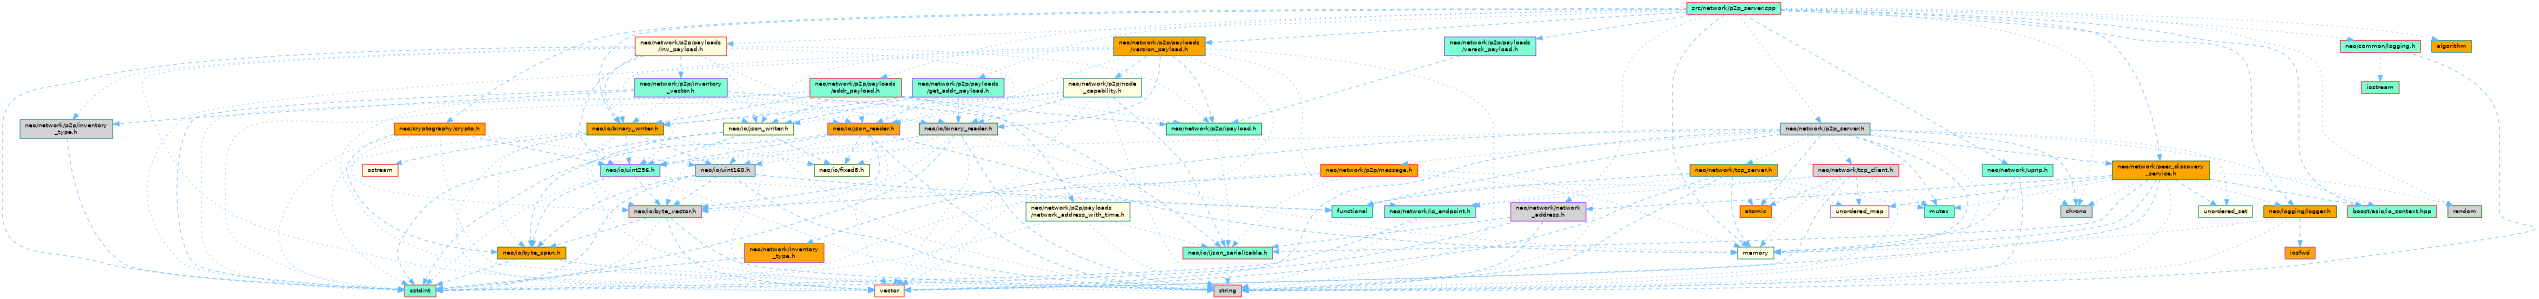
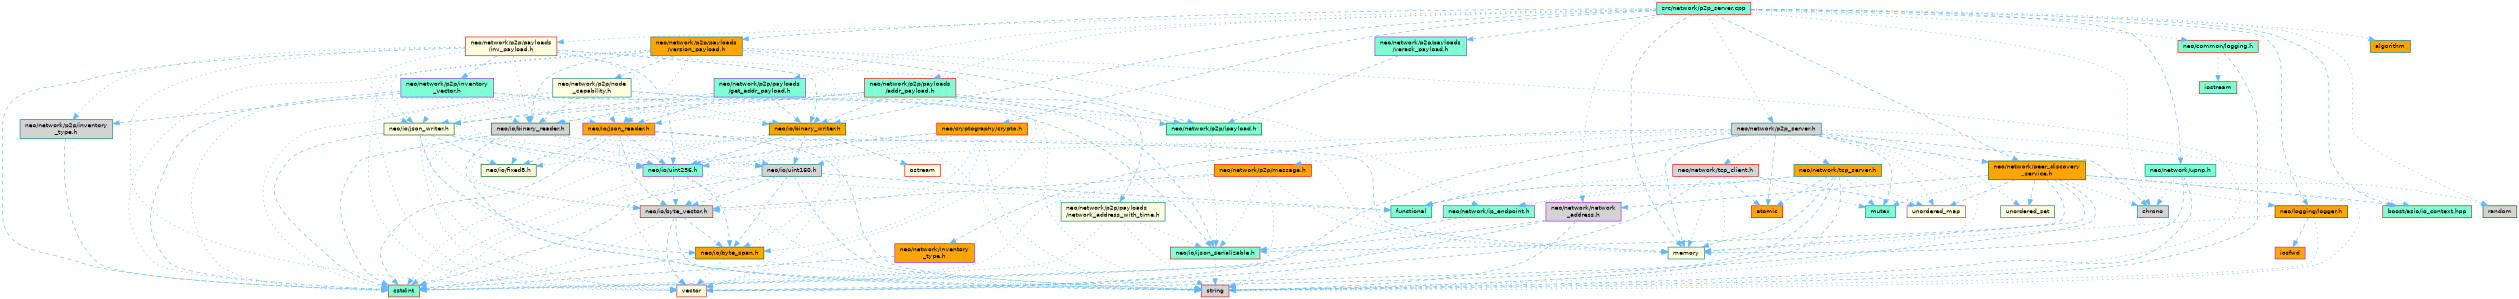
edge "neo/network/p2p_server.h" -> "unordered_map": added
edge "neo/network/tcp_server.h" -> "atomic": style dotted -> dashed
edge "neo/cryptography/crypto.h" -> "neo/io/byte_span.h": style dashed -> dotted
